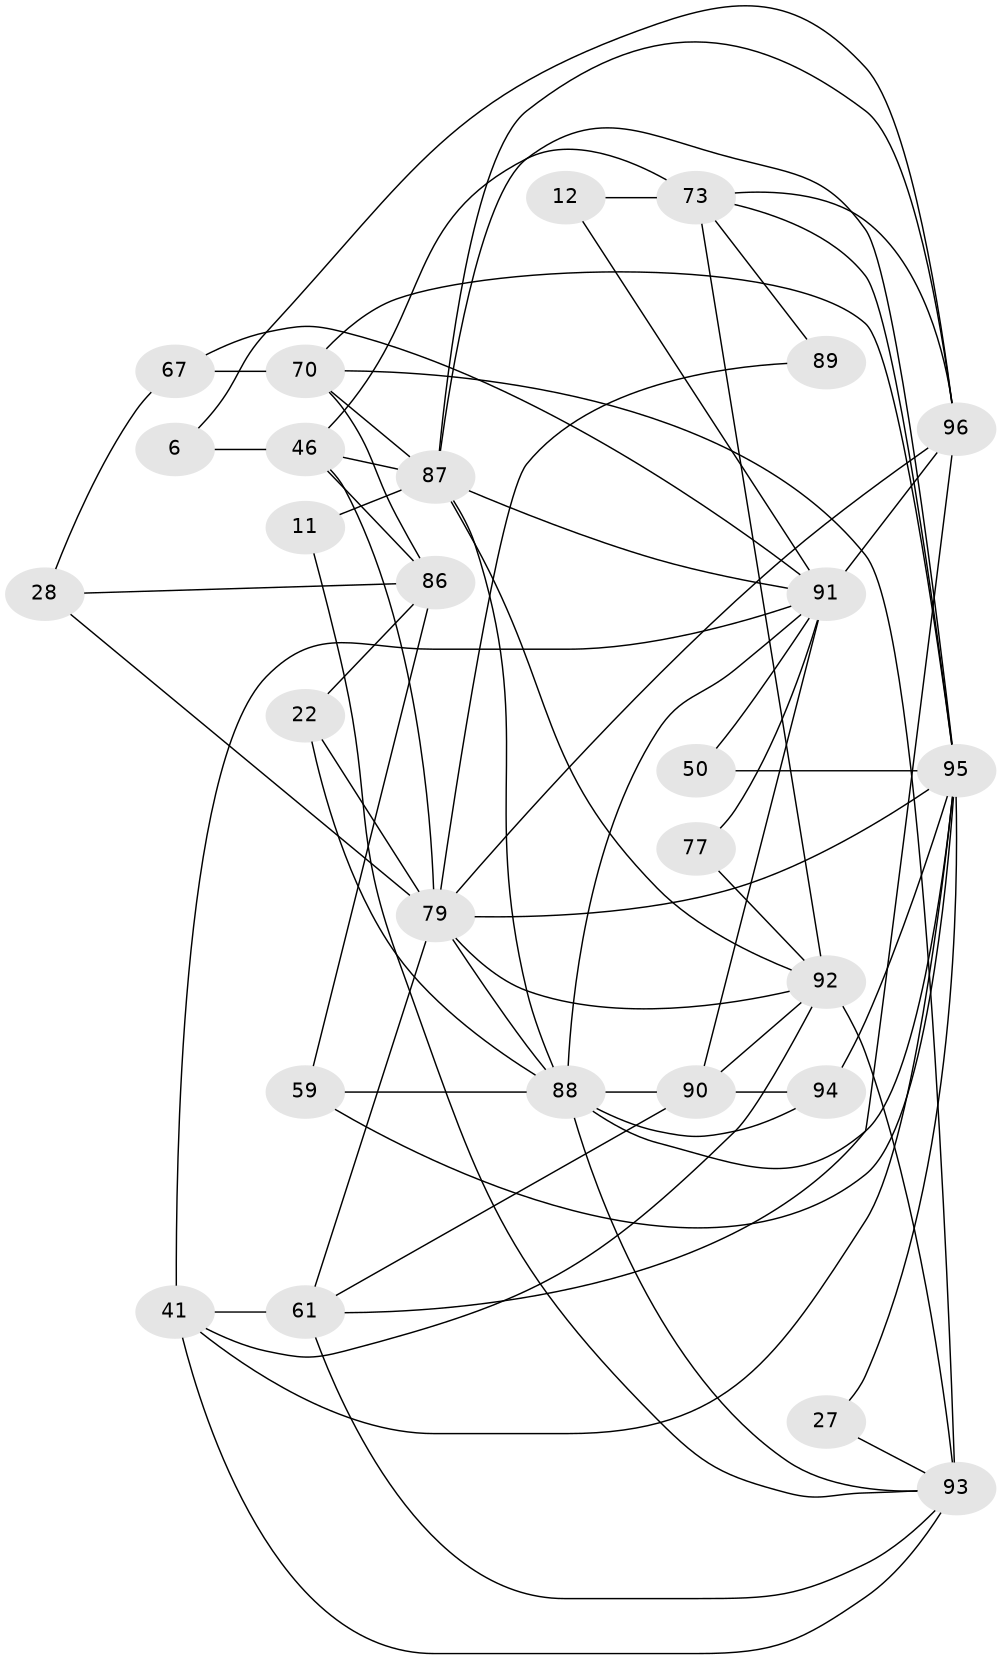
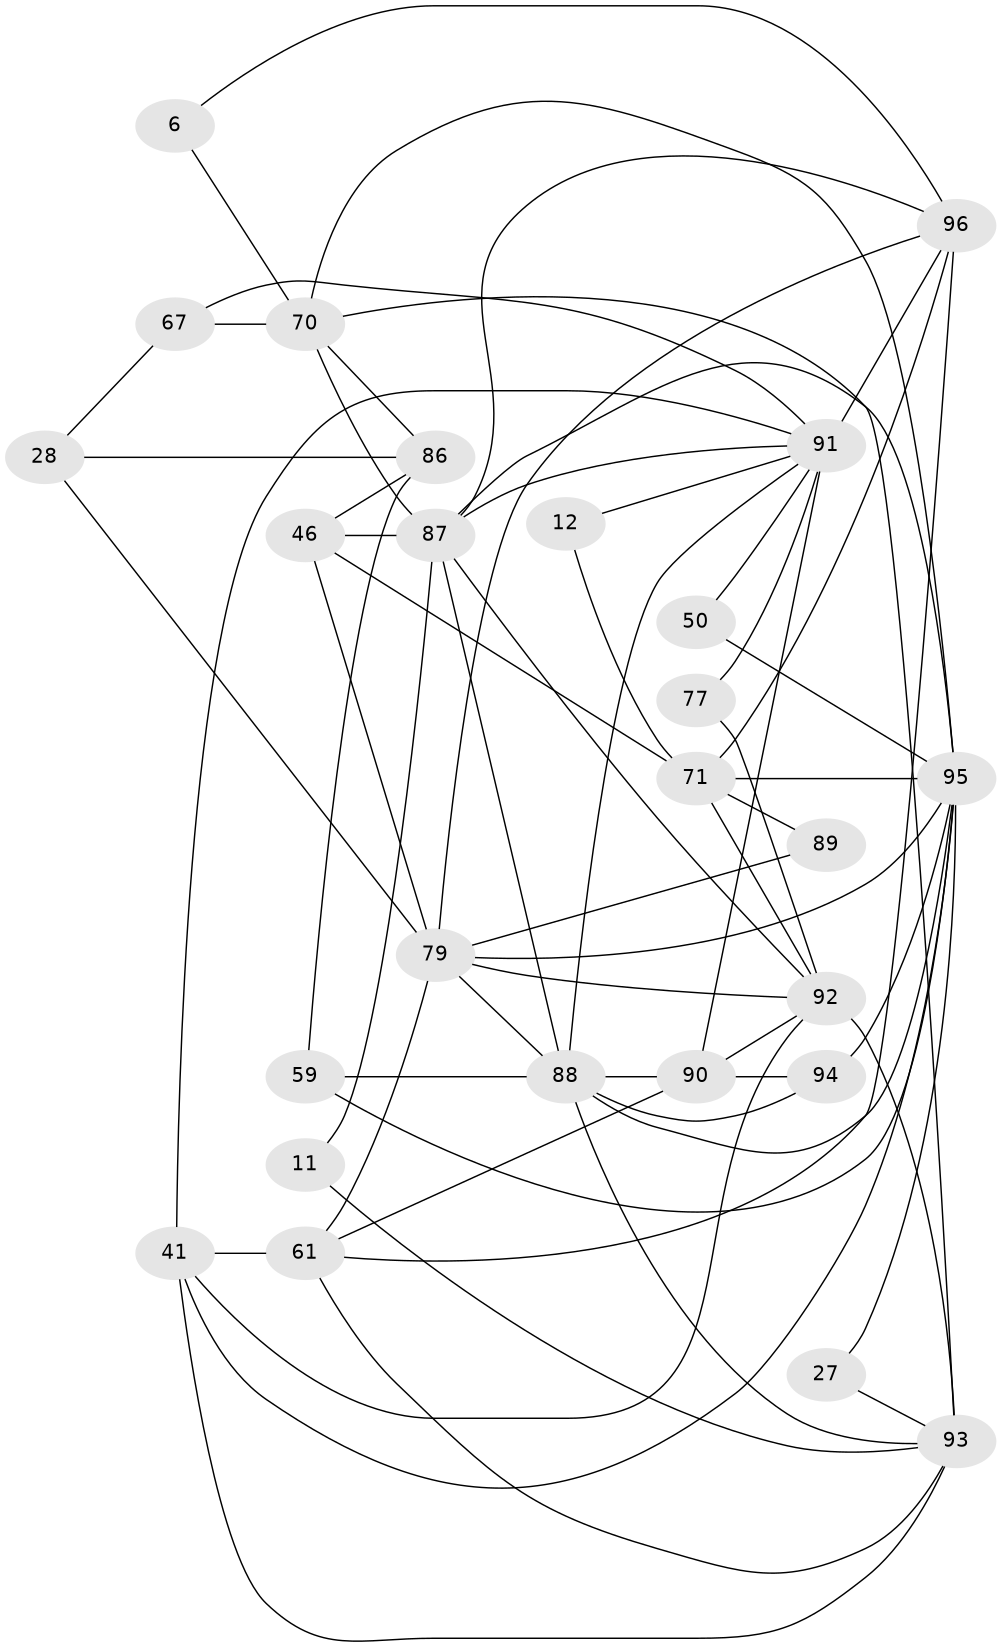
node "73": label "73" -> "71"
edge "6" -- "46": now "6" -- "70"
node "22": removed
